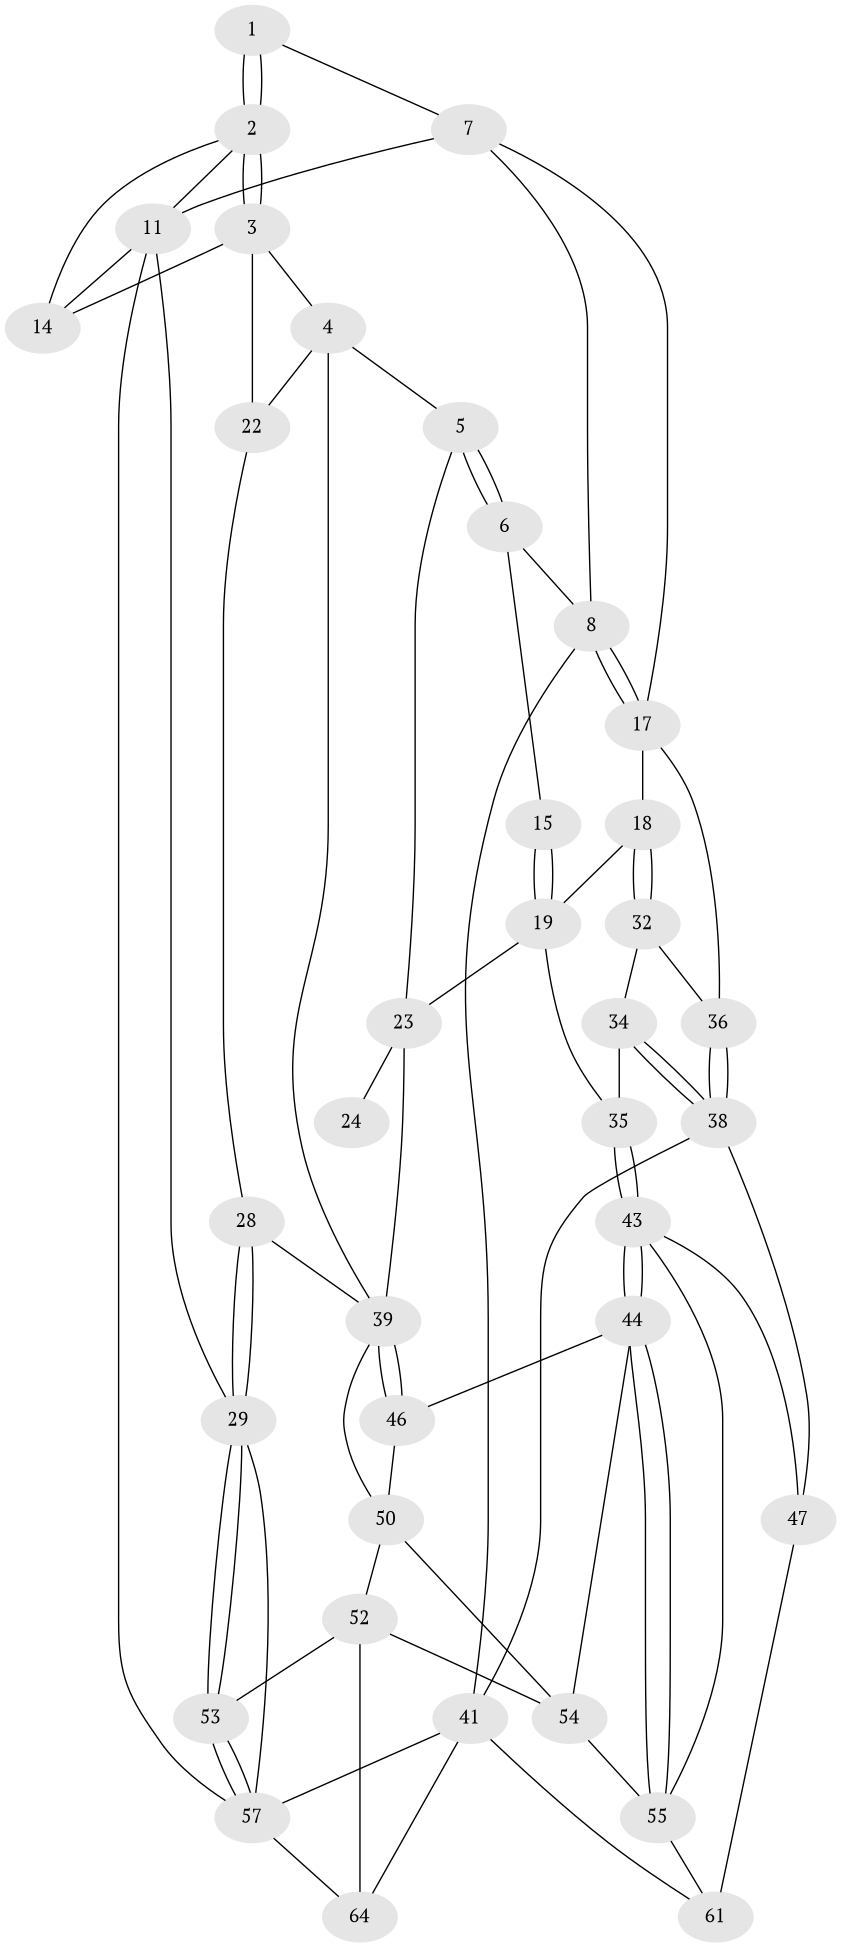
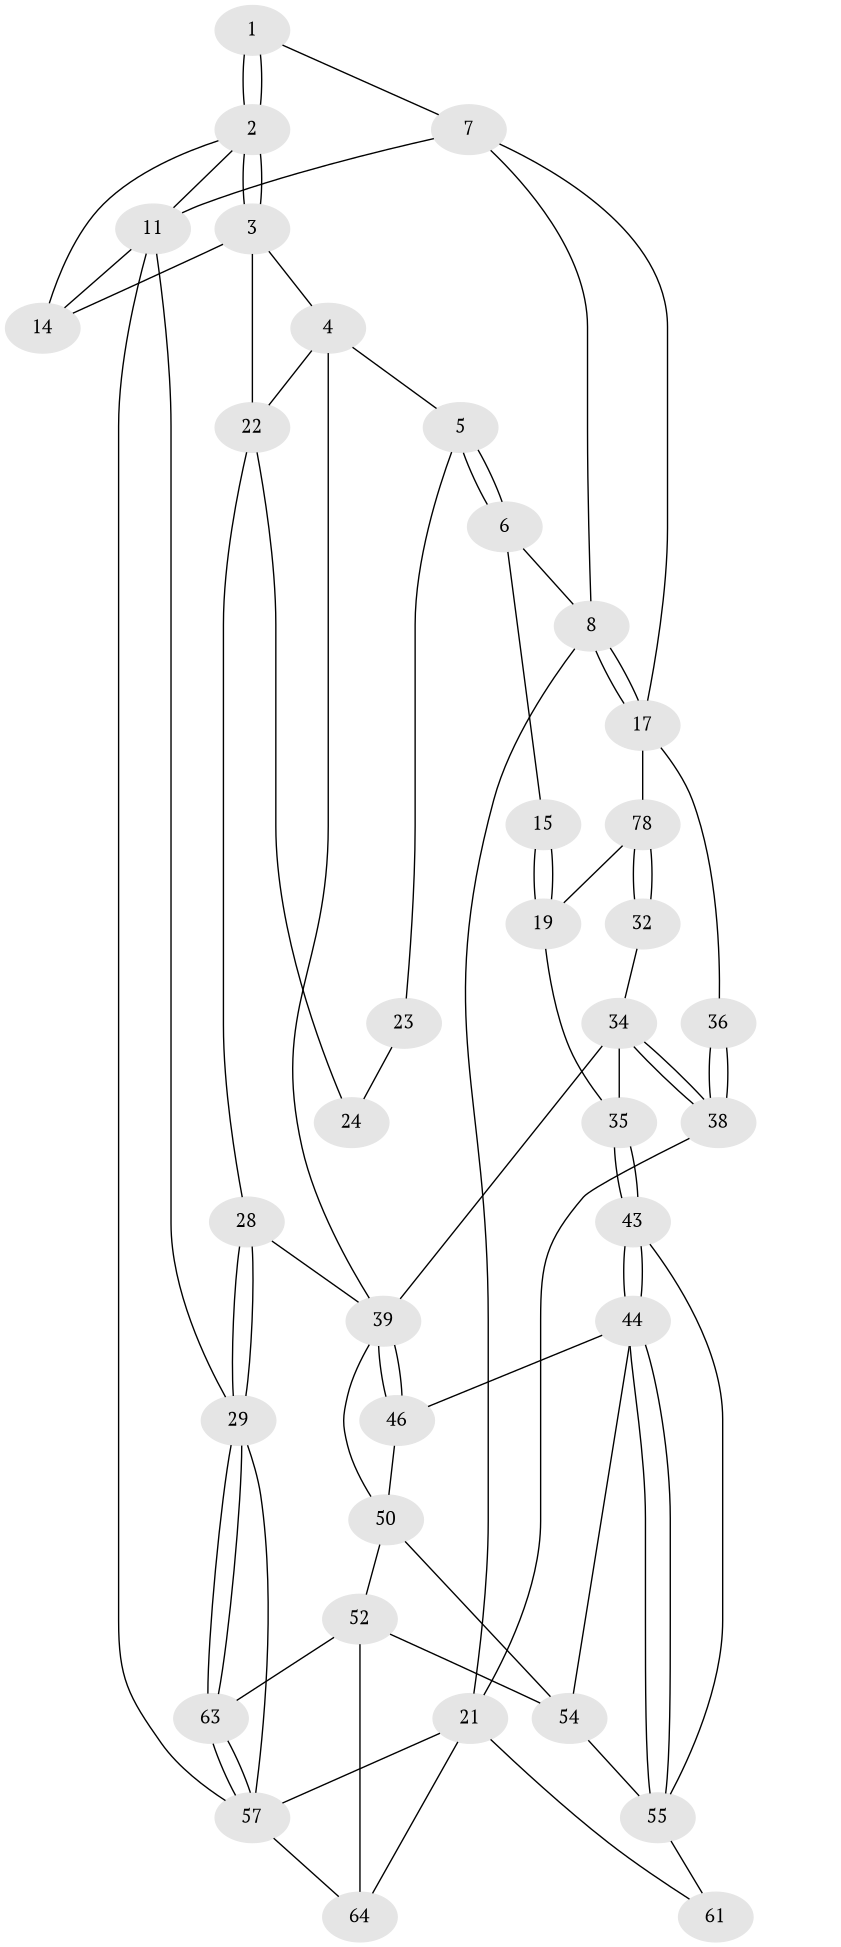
edge "22" -- "24": added
node "18": label "18" -> "78"
edge "19" -- "23": removed
edge "32" -- "36": removed
edge "23" -- "39": now "34" -- "39"
node "47": removed
node "53": label "53" -> "63"
node "41": label "41" -> "21"
